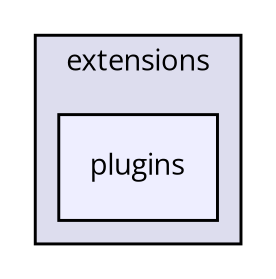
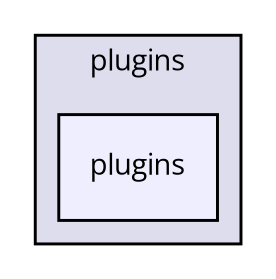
cluster "extensions": label "extensions" -> "plugins"
